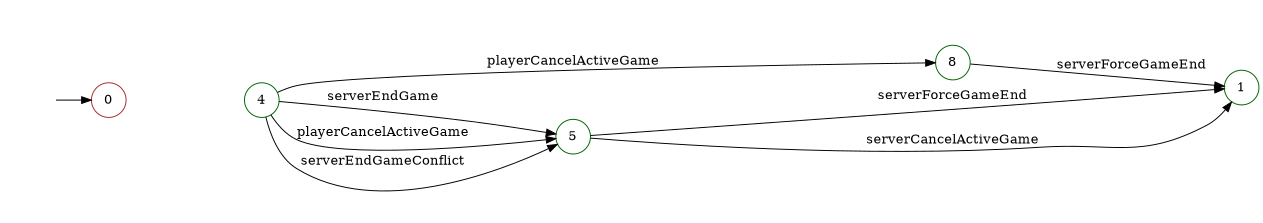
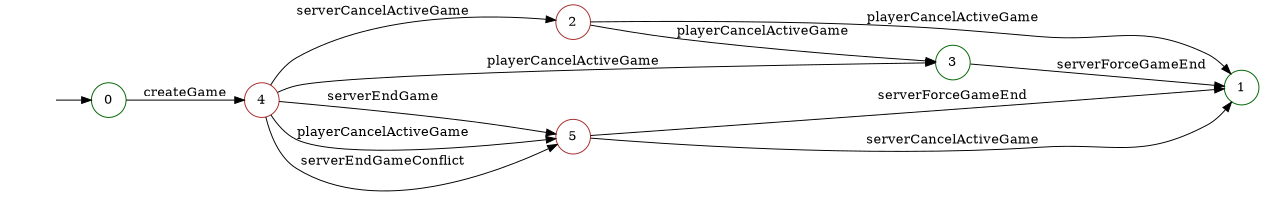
node "2": added
node "8": label "8" -> "3"
node "0": color brown -> darkgreen
edge "0" -> "4": added, label "createGame"
node "4": color darkgreen -> brown
node "5": color darkgreen -> brown
